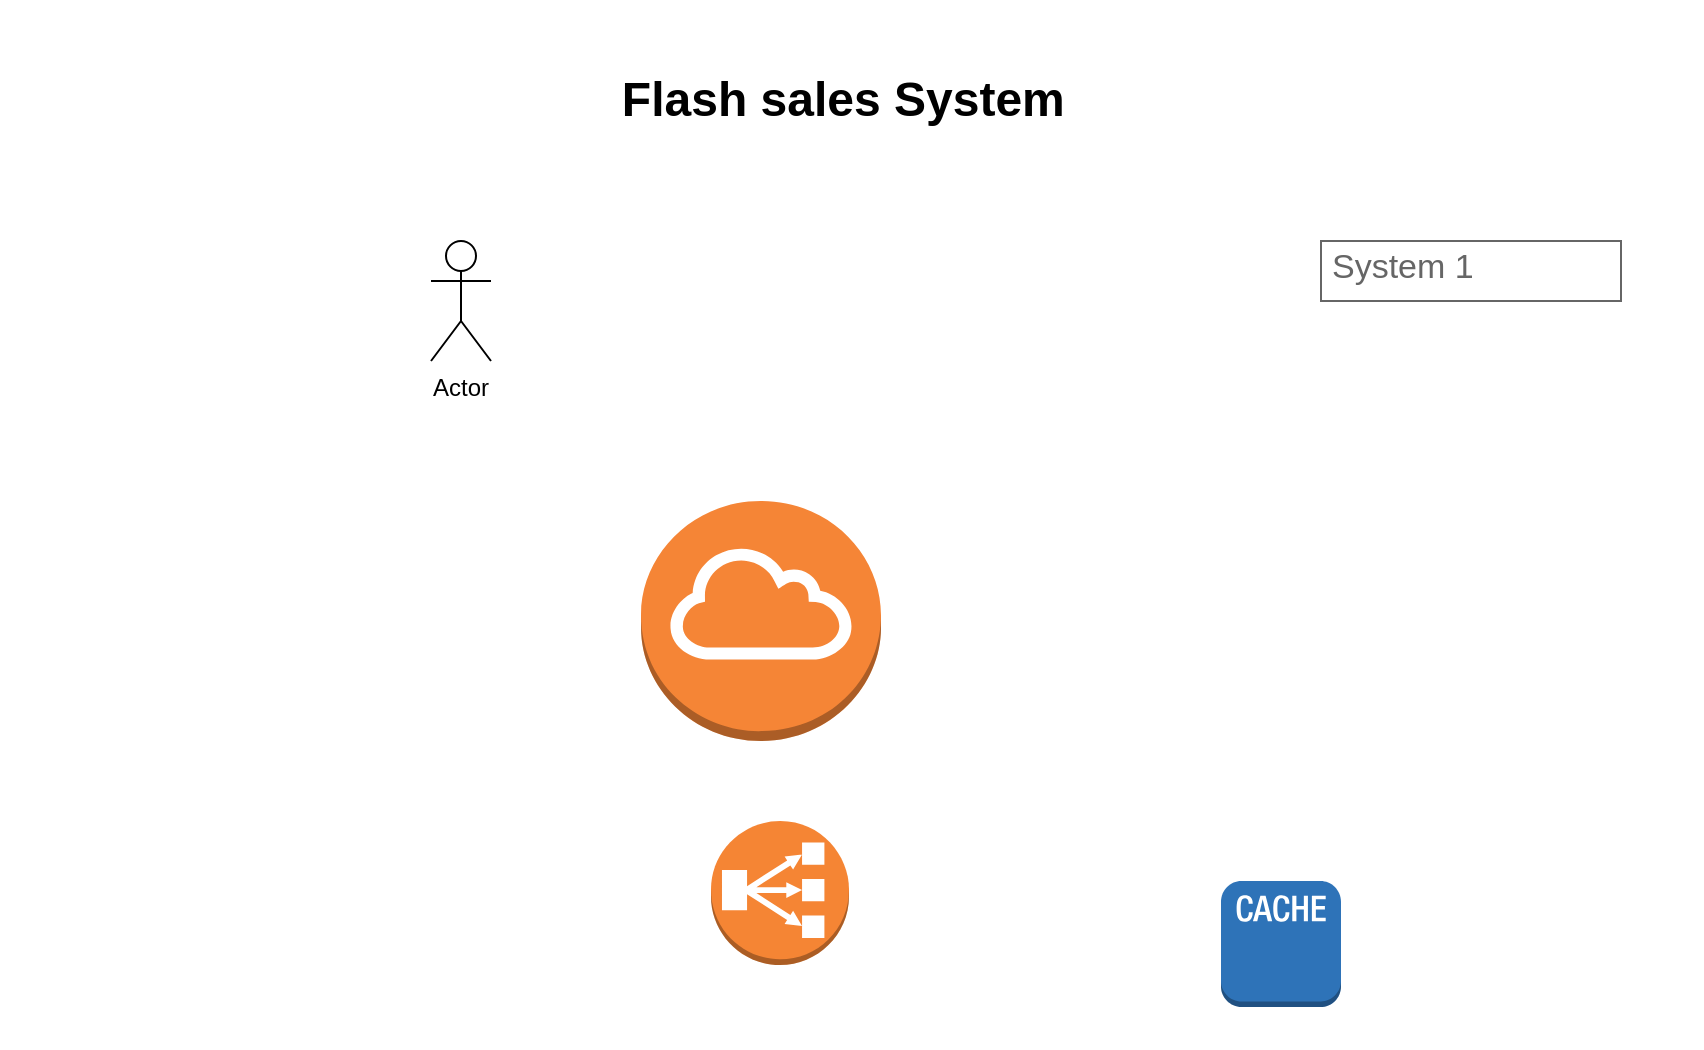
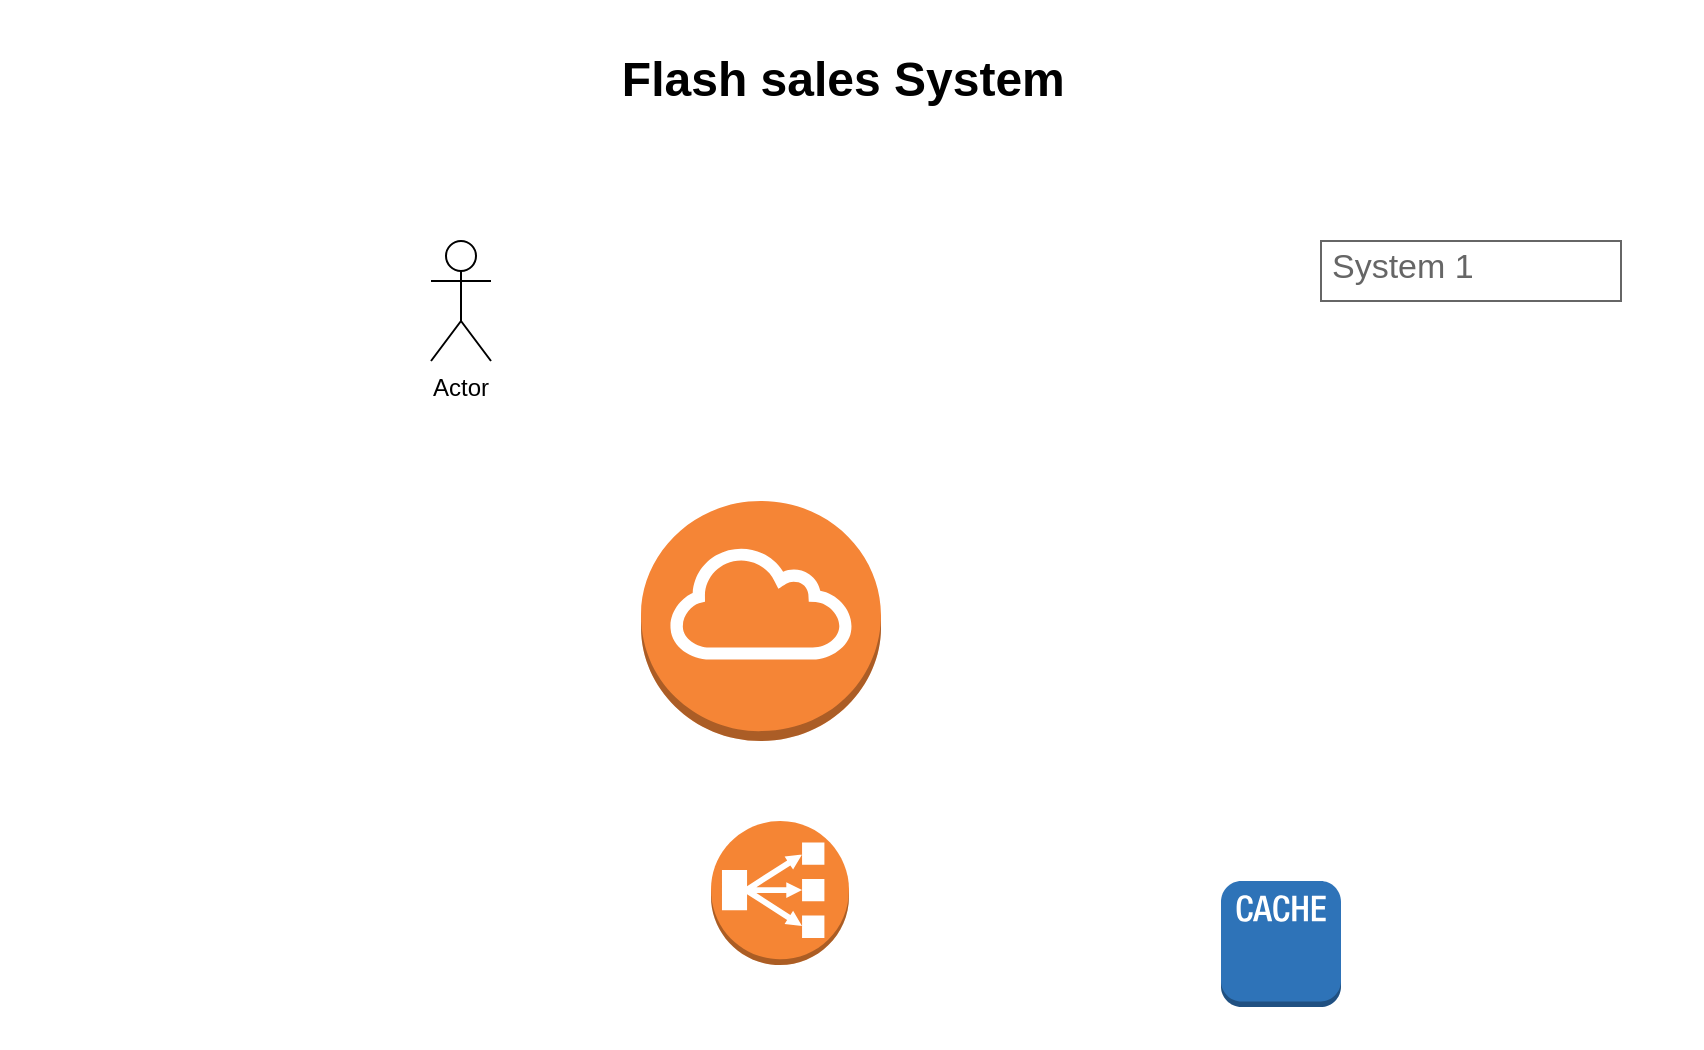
node "Flash sales System": moved (851, 101) -> (851, 81)
